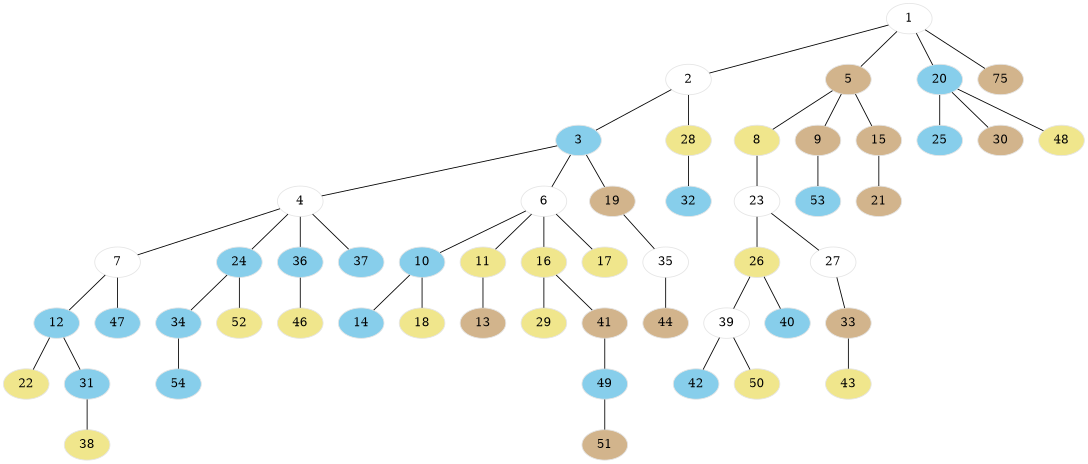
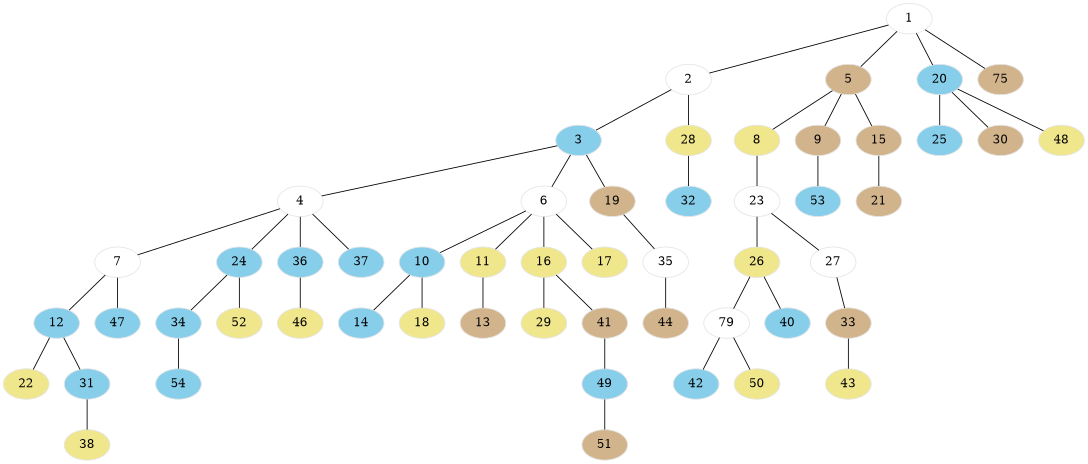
node "39": label "39" -> "79"
